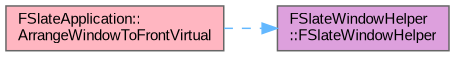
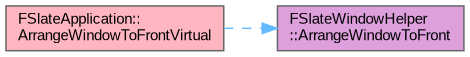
node "FSlateWindowHelper ::FSlateWindowHelper": label "FSlateWindowHelper ::FSlateWindowHelper" -> "FSlateWindowHelper ::ArrangeWindowToFront"
